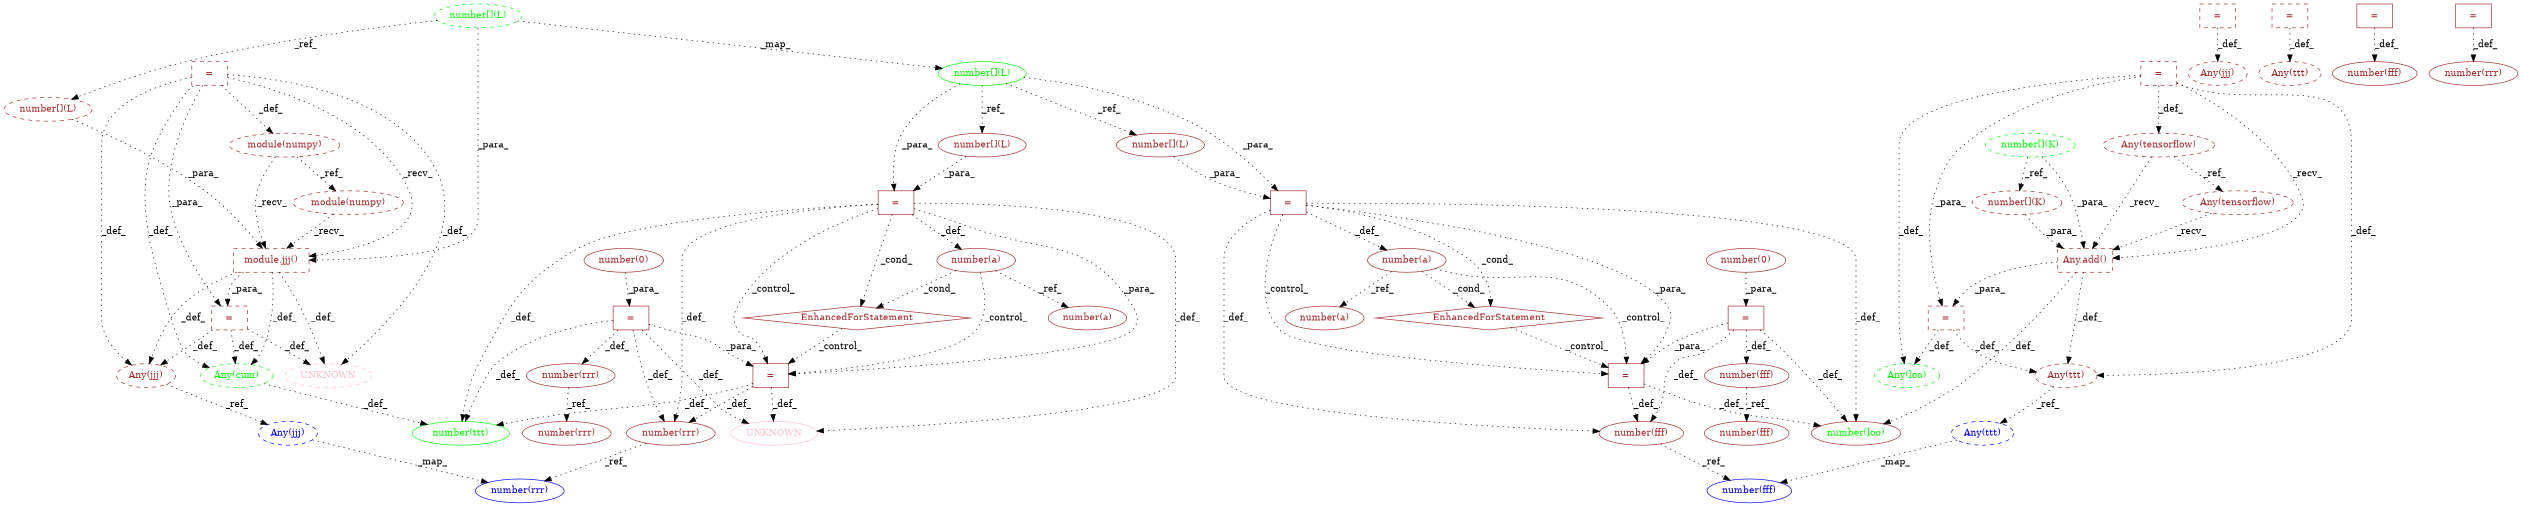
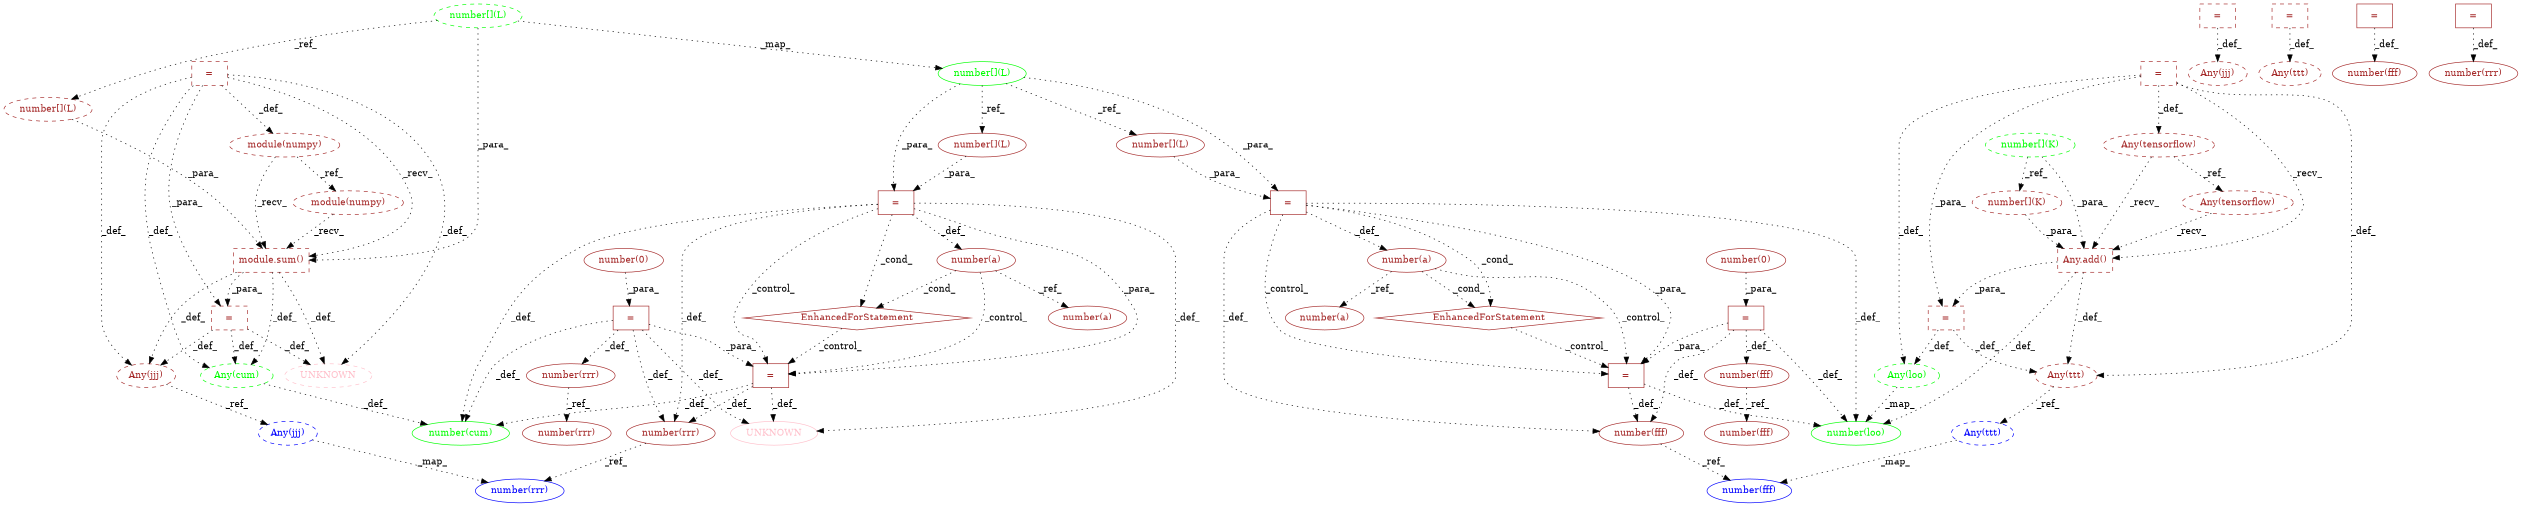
node "module.jjj()": label "module.jjj()" -> "module.sum()"
edge "Any(loo)" -> "number(loo)": added, label "_map_"
node "number(ttt)": label "number(ttt)" -> "number(cum)"
node "number(loo)": color brown -> green
